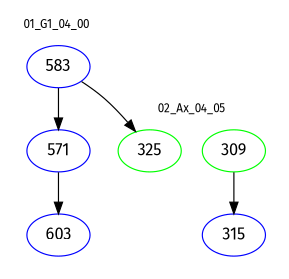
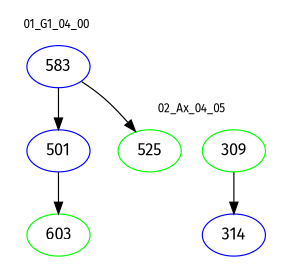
node "571": label "571" -> "501"
node "325": label "325" -> "525"
node "603": color blue -> green
node "315": label "315" -> "314"
